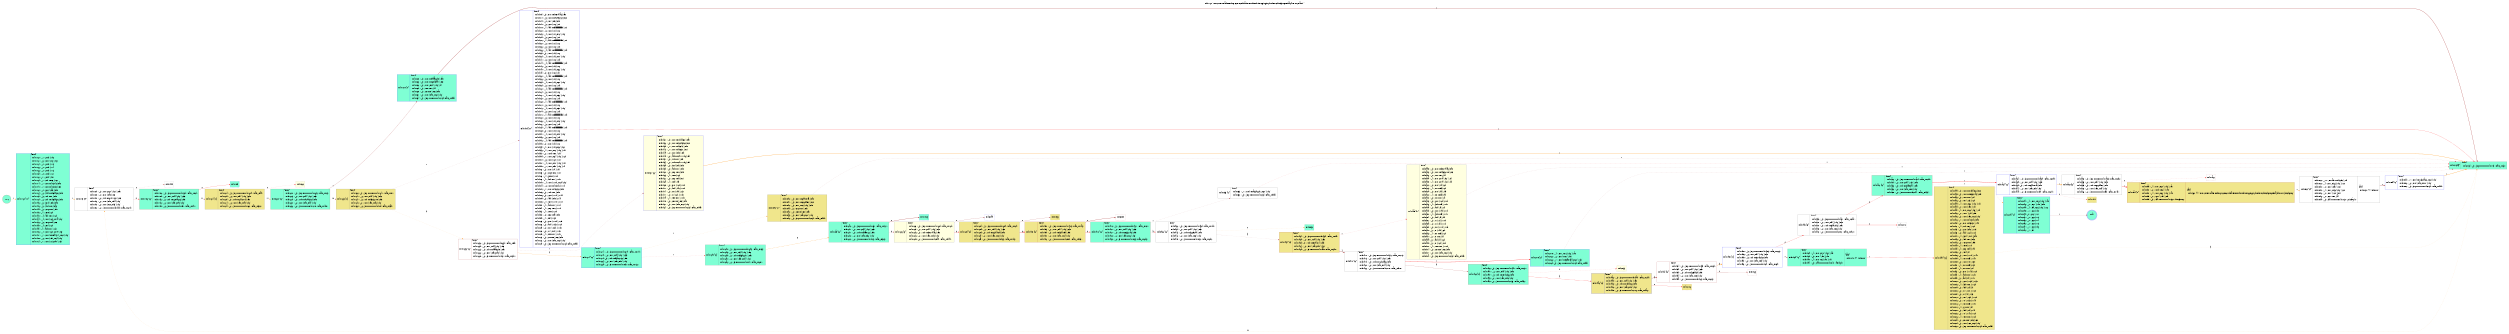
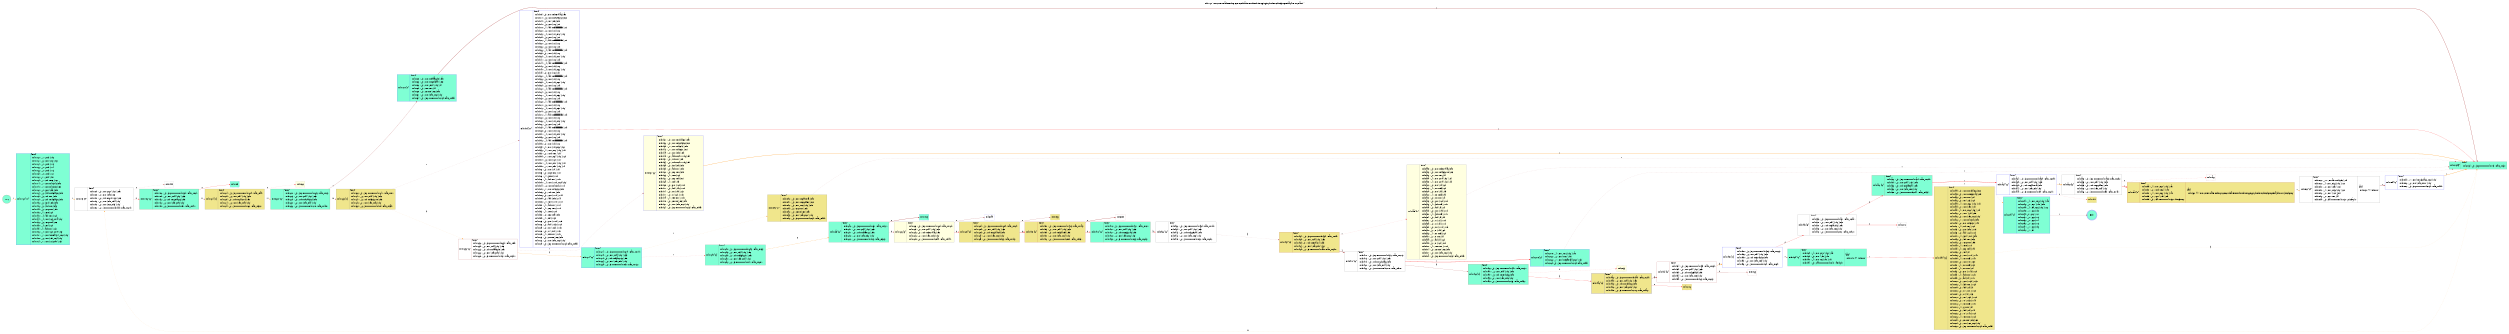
node "0x401e35 [12]": removed
node "Final": label "Final" -> "Exit"
node "0x401e5c": removed
